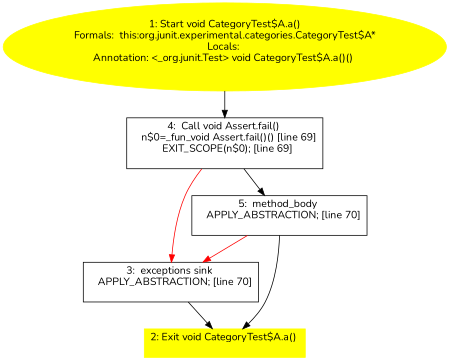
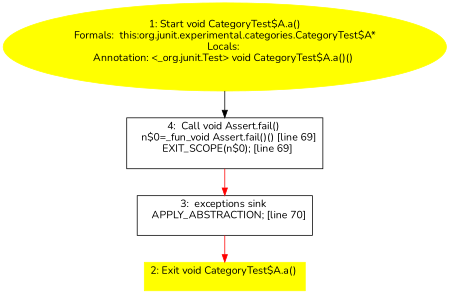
node "5:  method_body APPLY_ABSTRACTION; [line 70]": removed
edge "3:  exceptions sink APPLY_ABSTRACTION; [line 70]" -> "2: Exit void CategoryTest$A.a()": color black -> red
